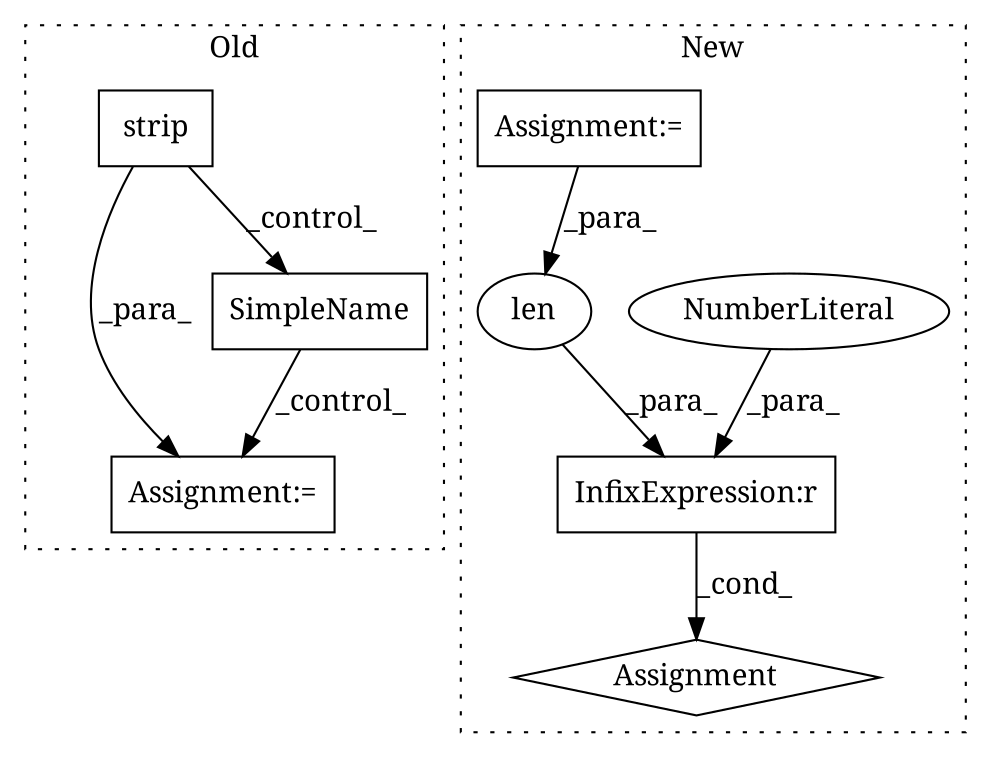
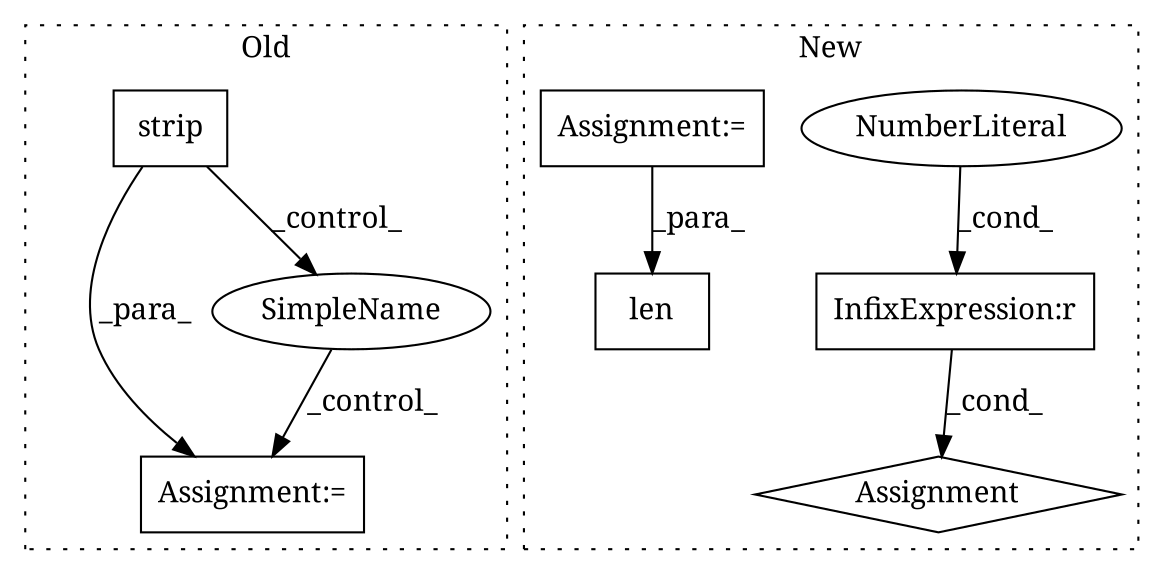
node "SimpleName": shape box -> ellipse
node "len": shape ellipse -> box
edge "len" -> "InfixExpression:r": removed, label "_para_"
edge "NumberLiteral" -> "InfixExpression:r": label "_para_" -> "_cond_"
